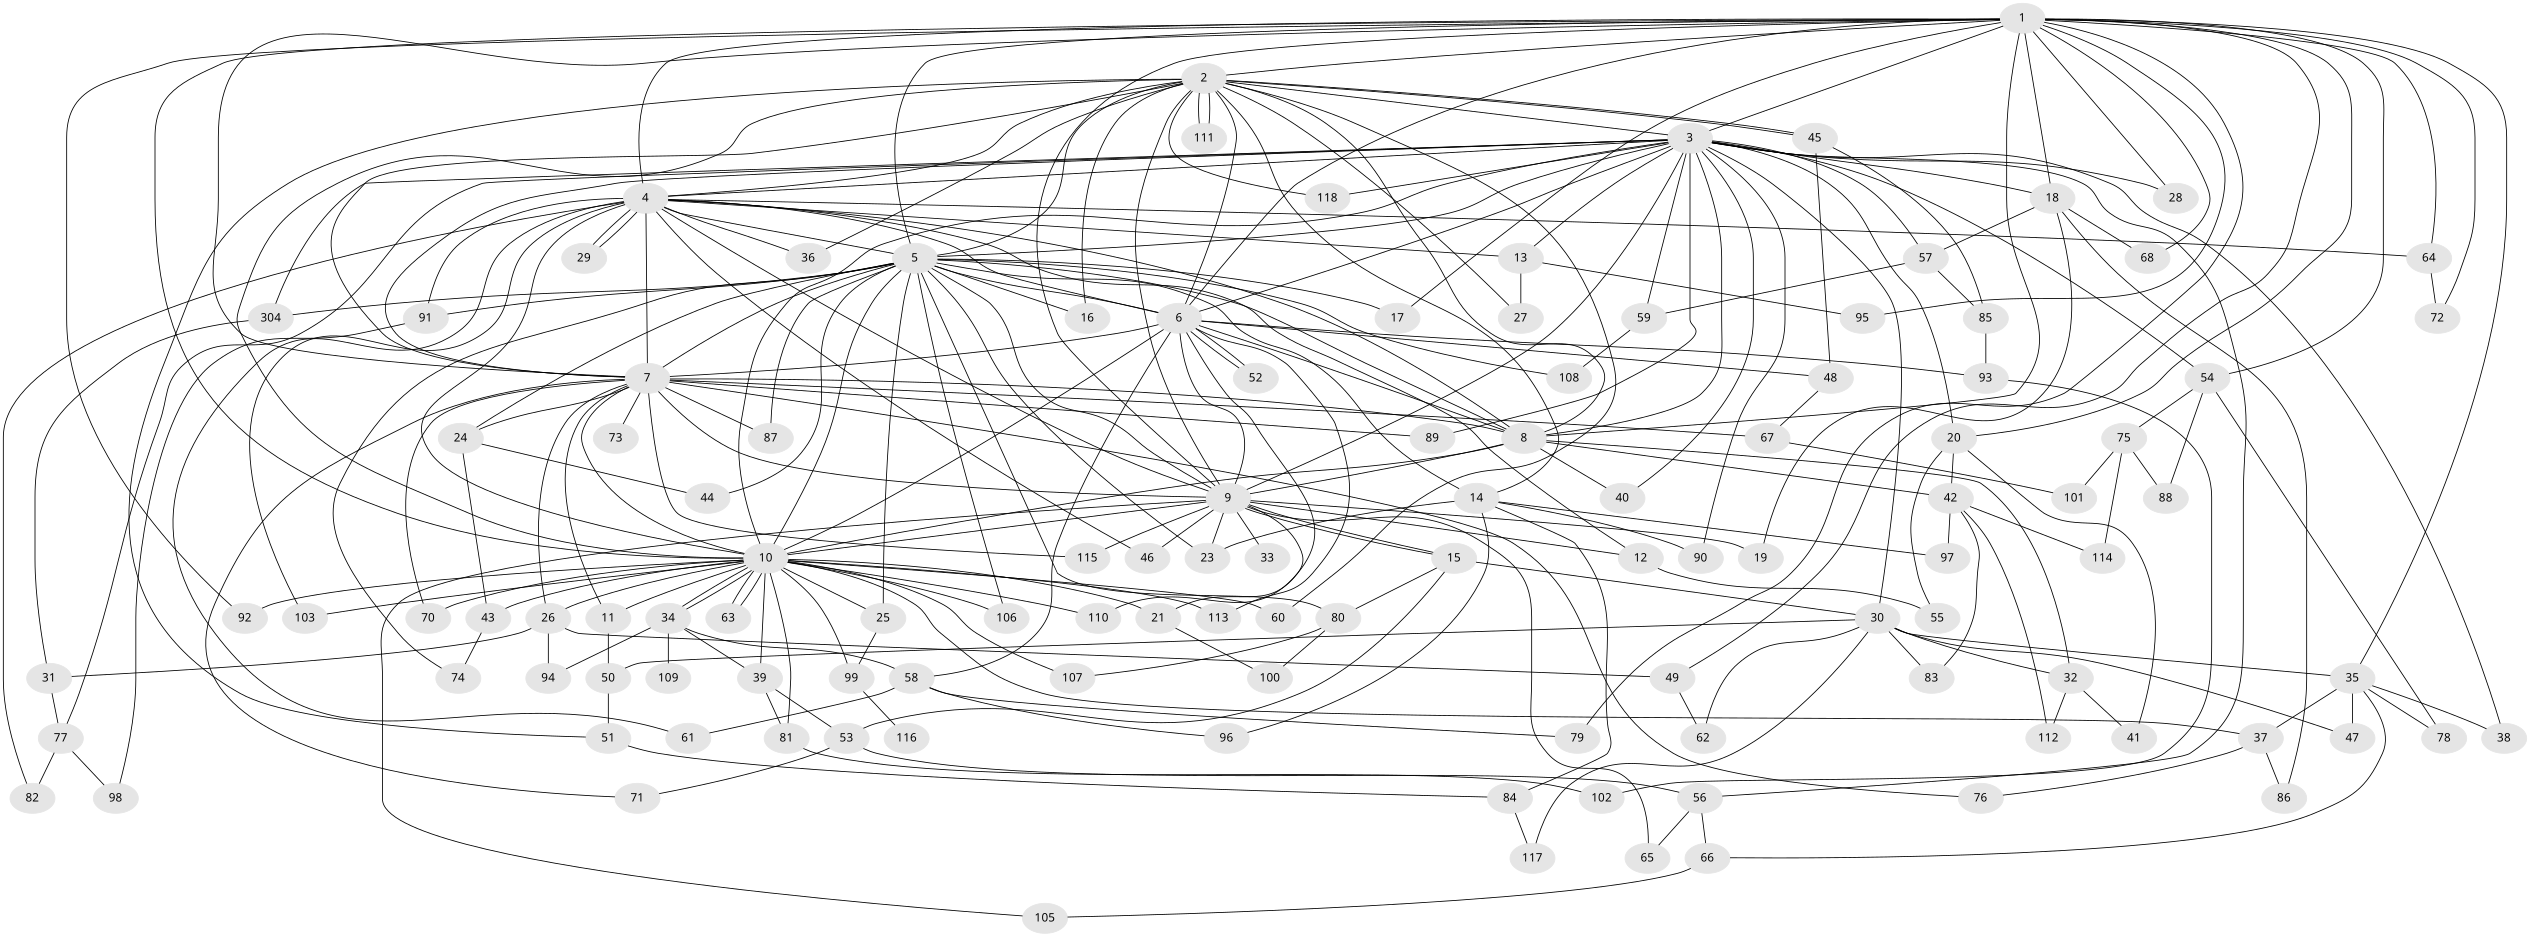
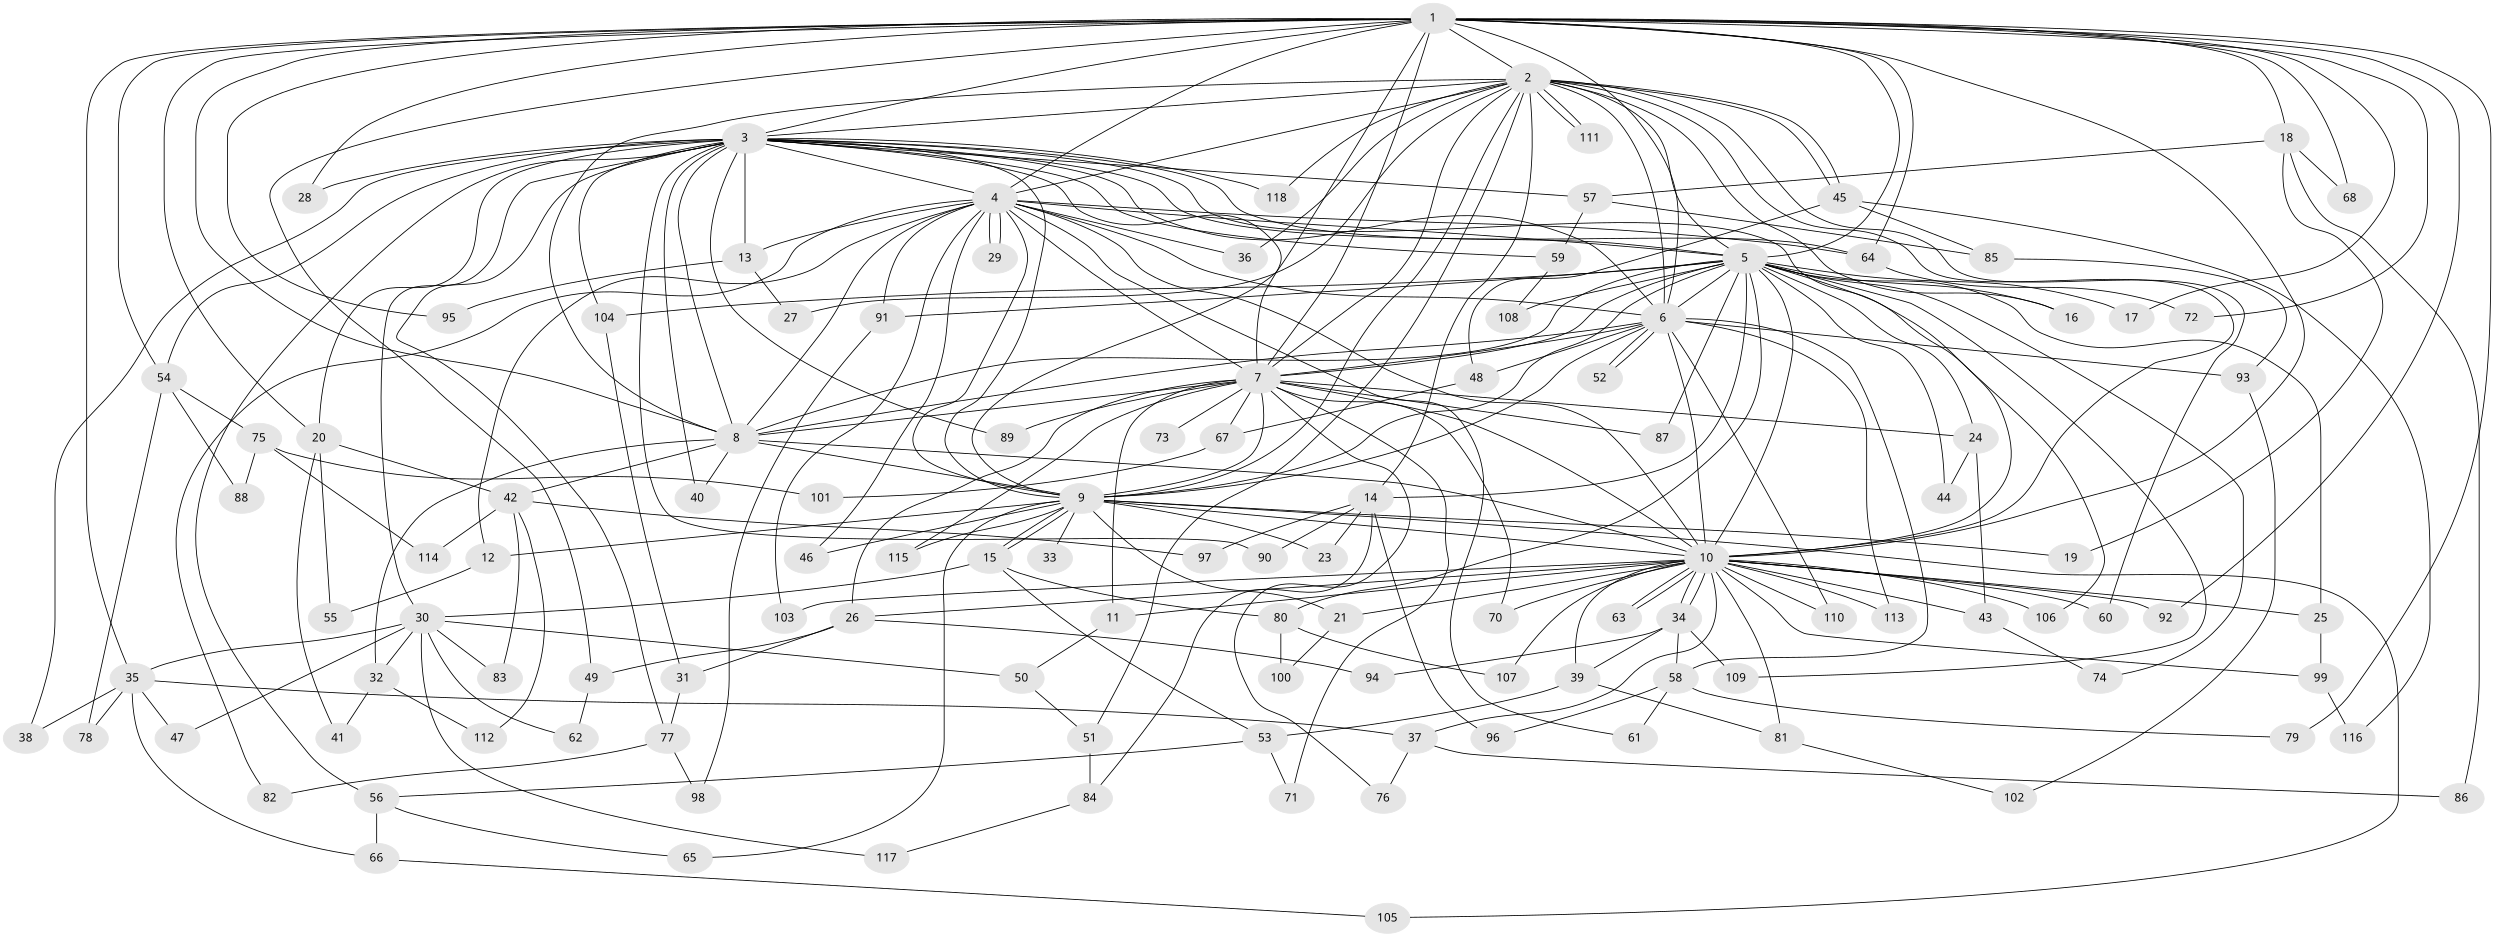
edge "3" -- "18": now "3" -- "64"
node "304": label "304" -> "104"
edge "45" -- "116": added
edge "5" -- "23": now "5" -- "109"
